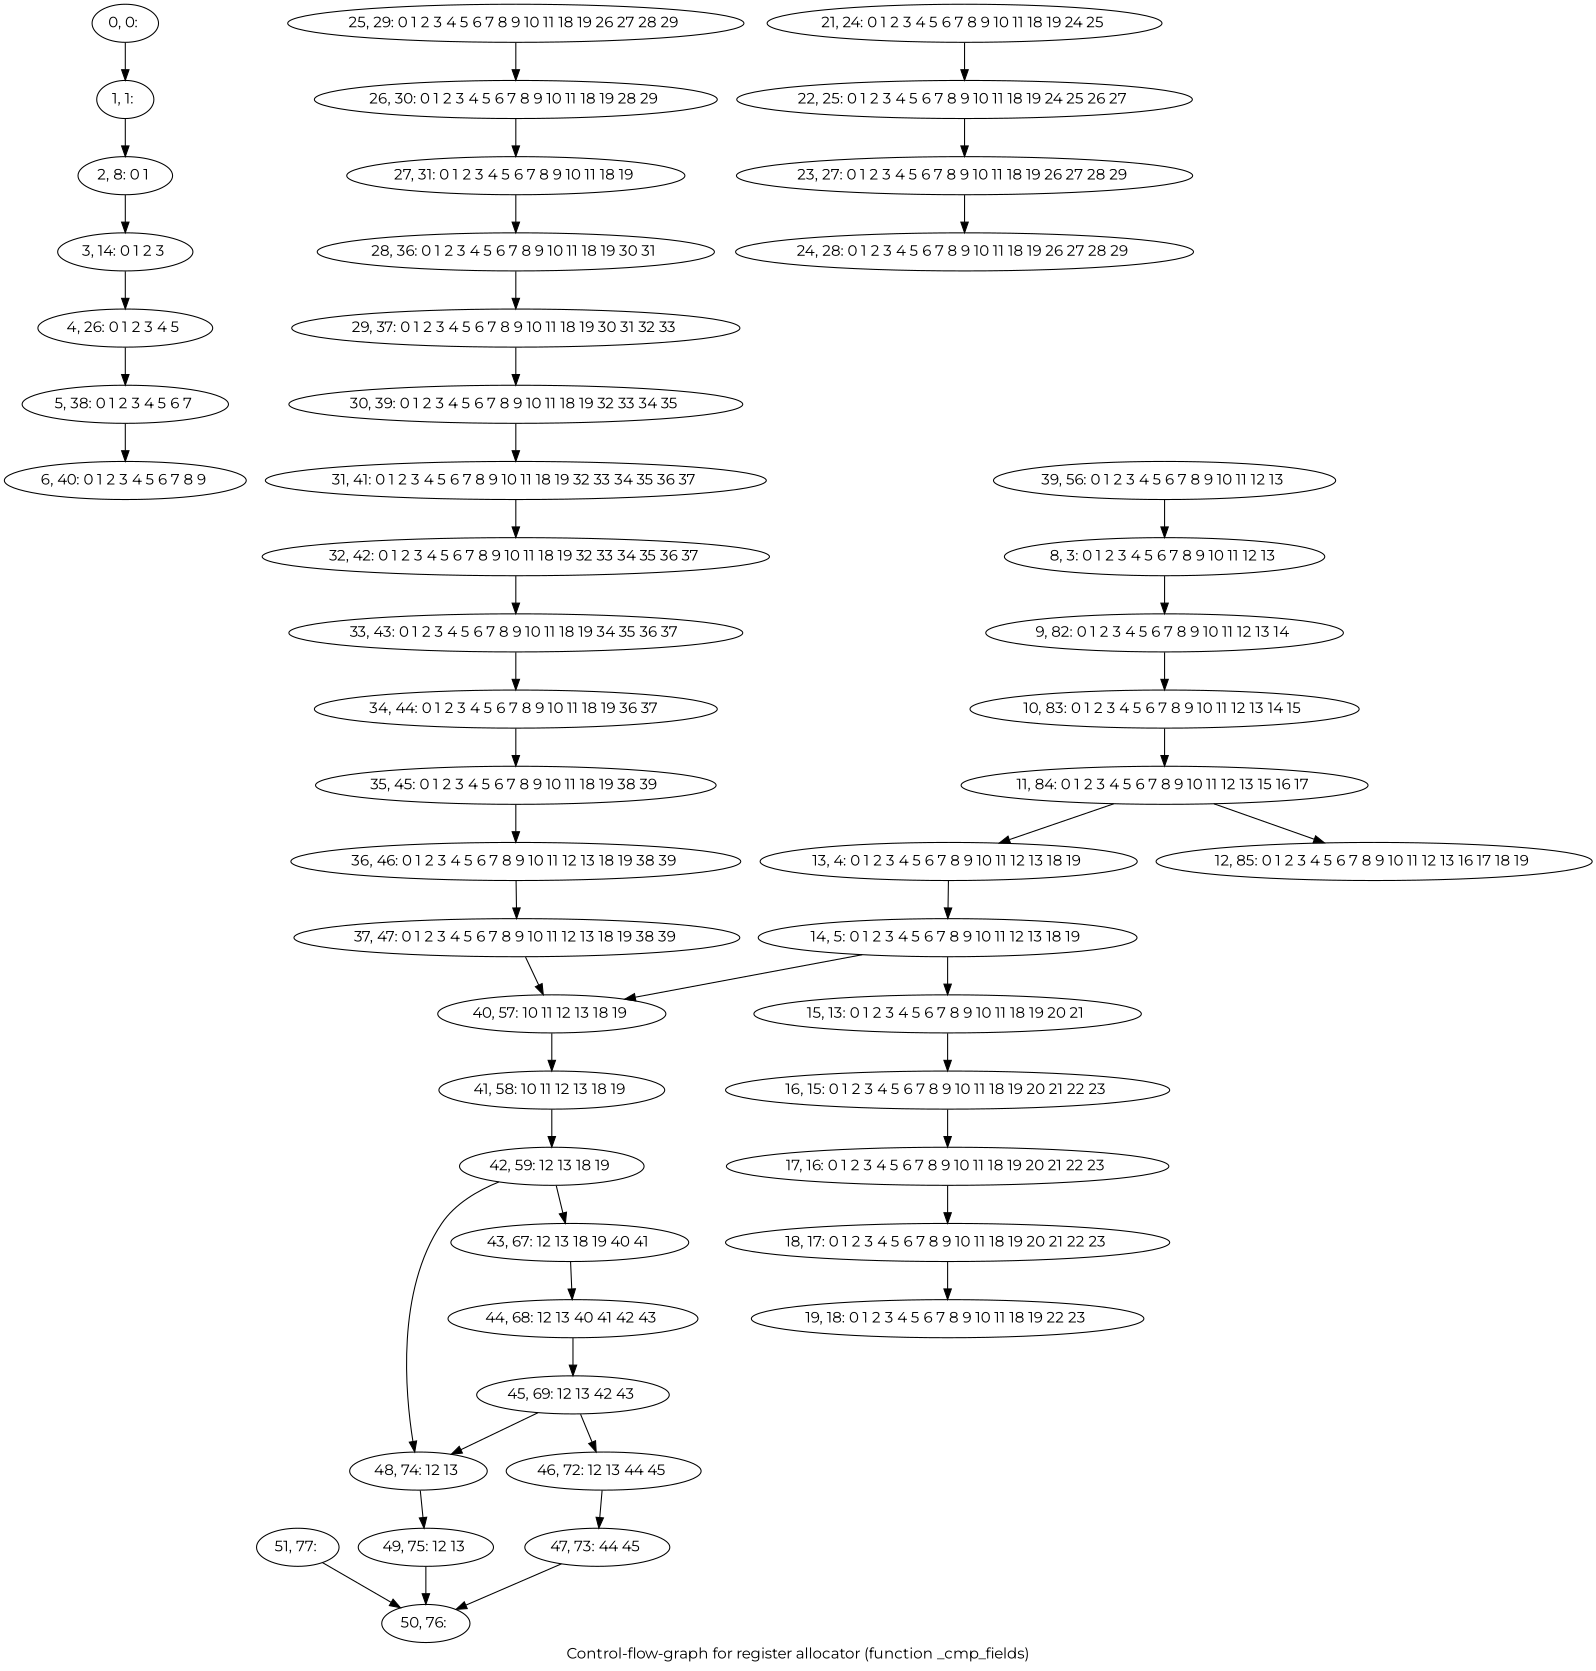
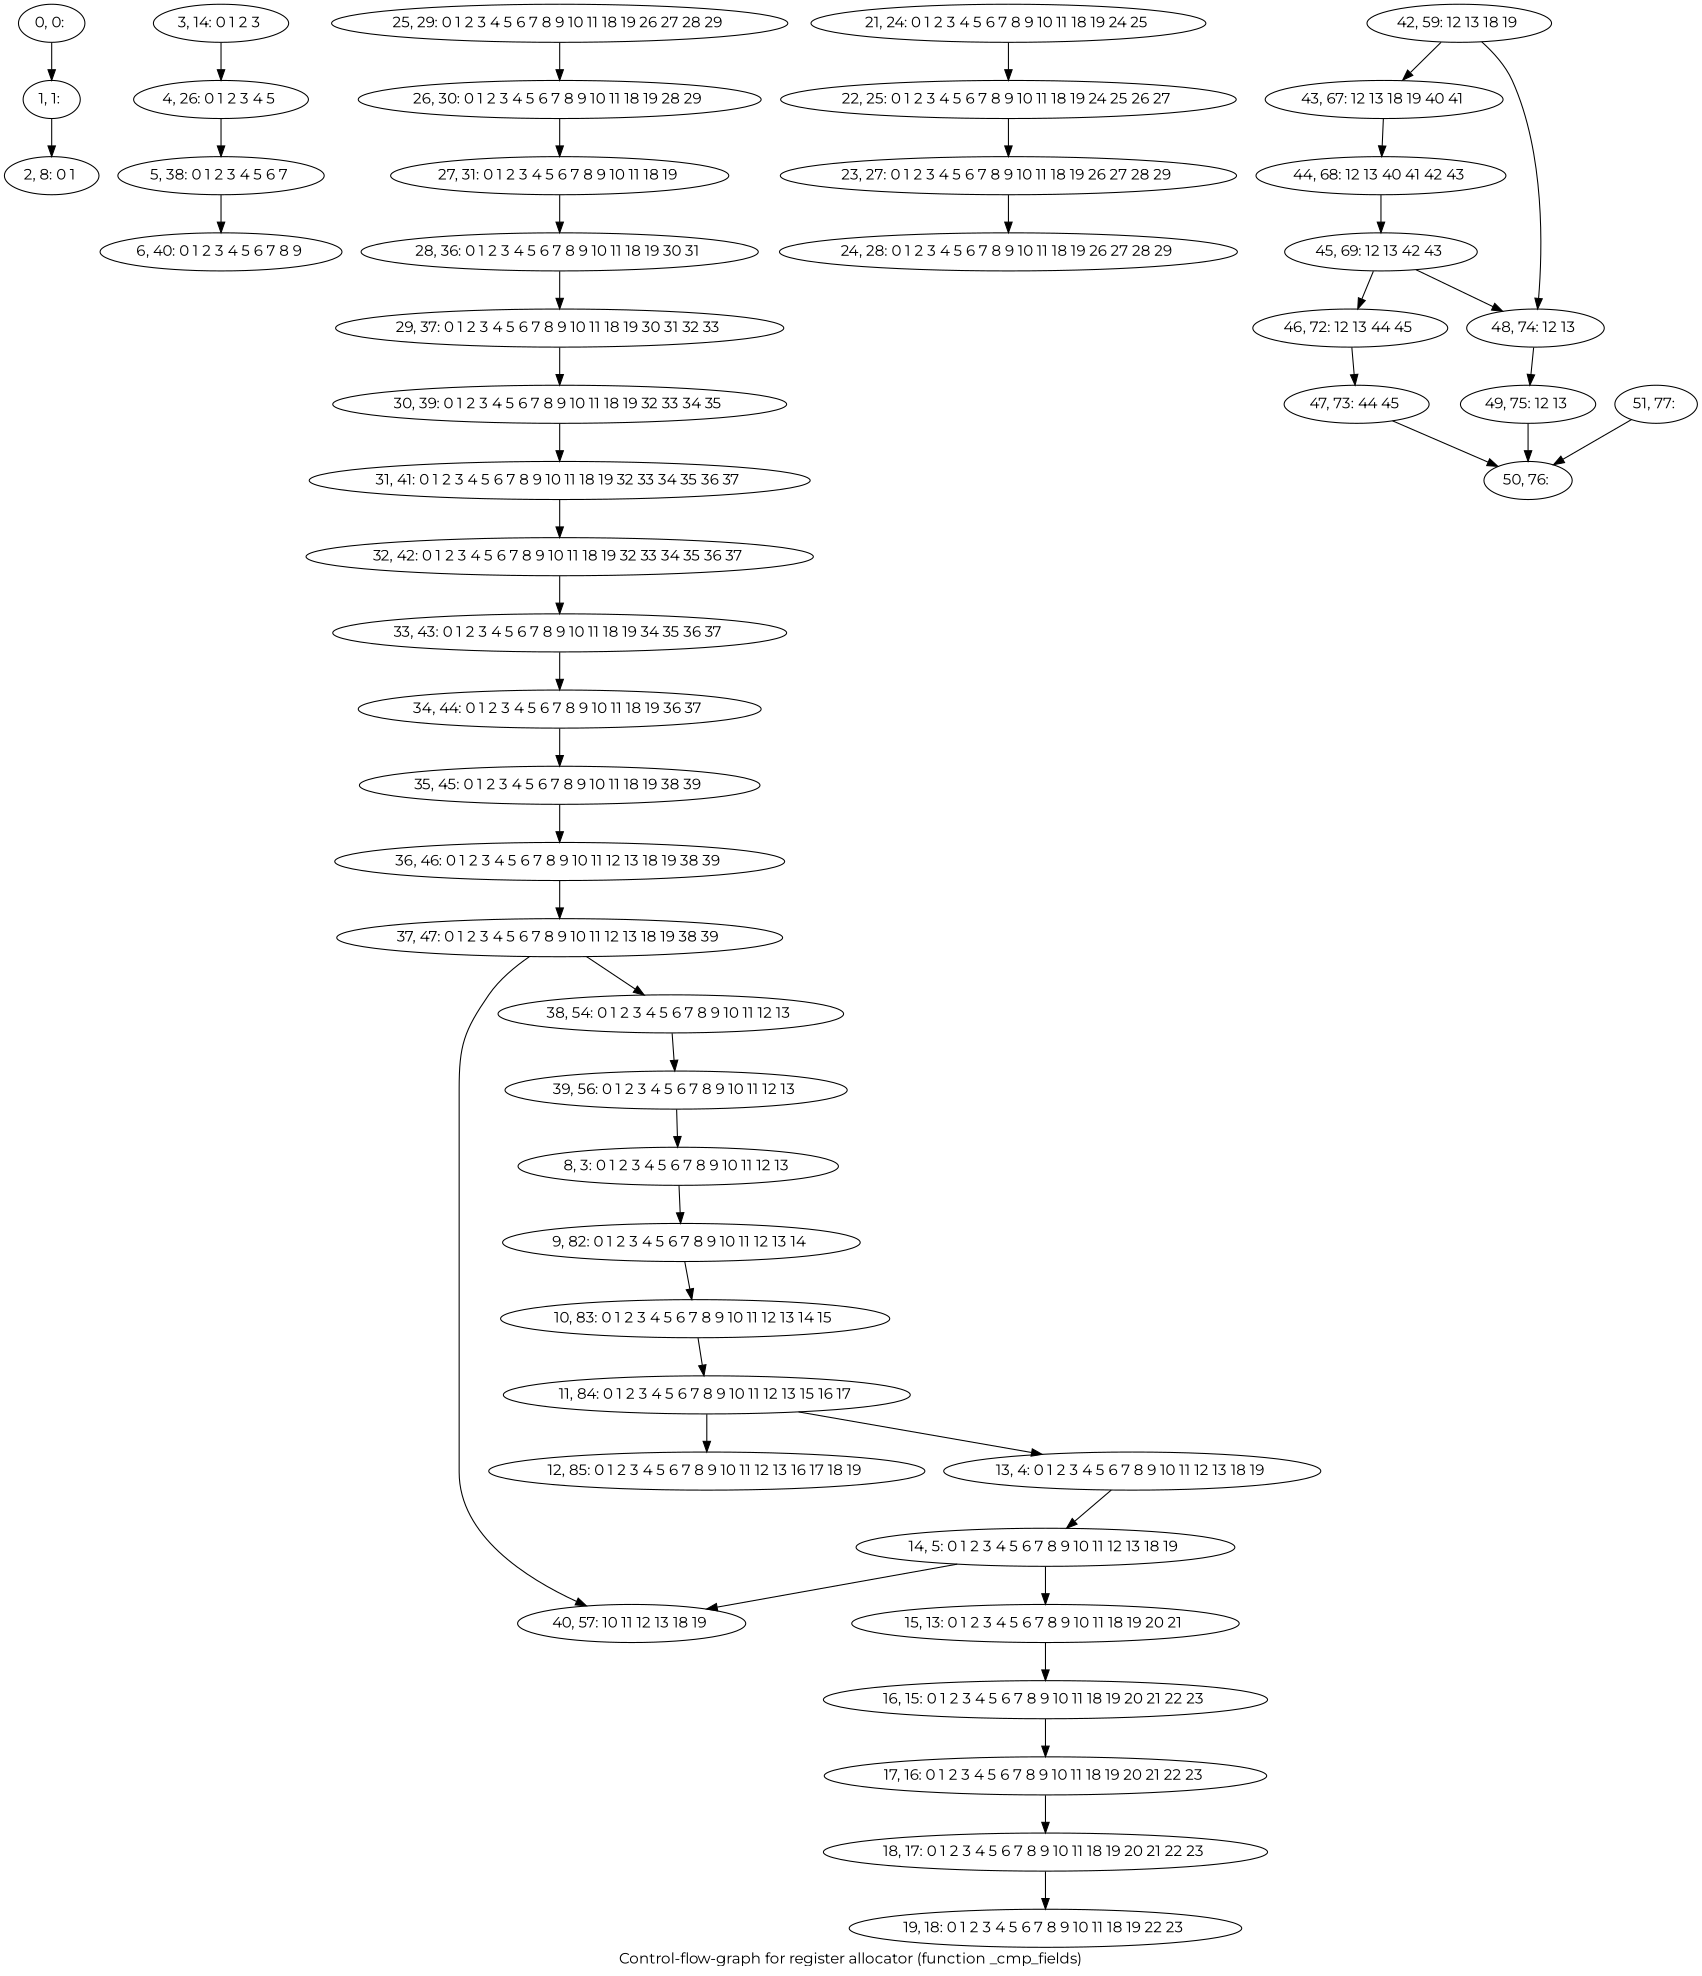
edge "2, 8: 0 1" -> "3, 14: 0 1 2 3": removed
node "38, 54: 0 1 2 3 4 5 6 7 8 9 10 11 12 13": added
node "41, 58: 10 11 12 13 18 19": removed
